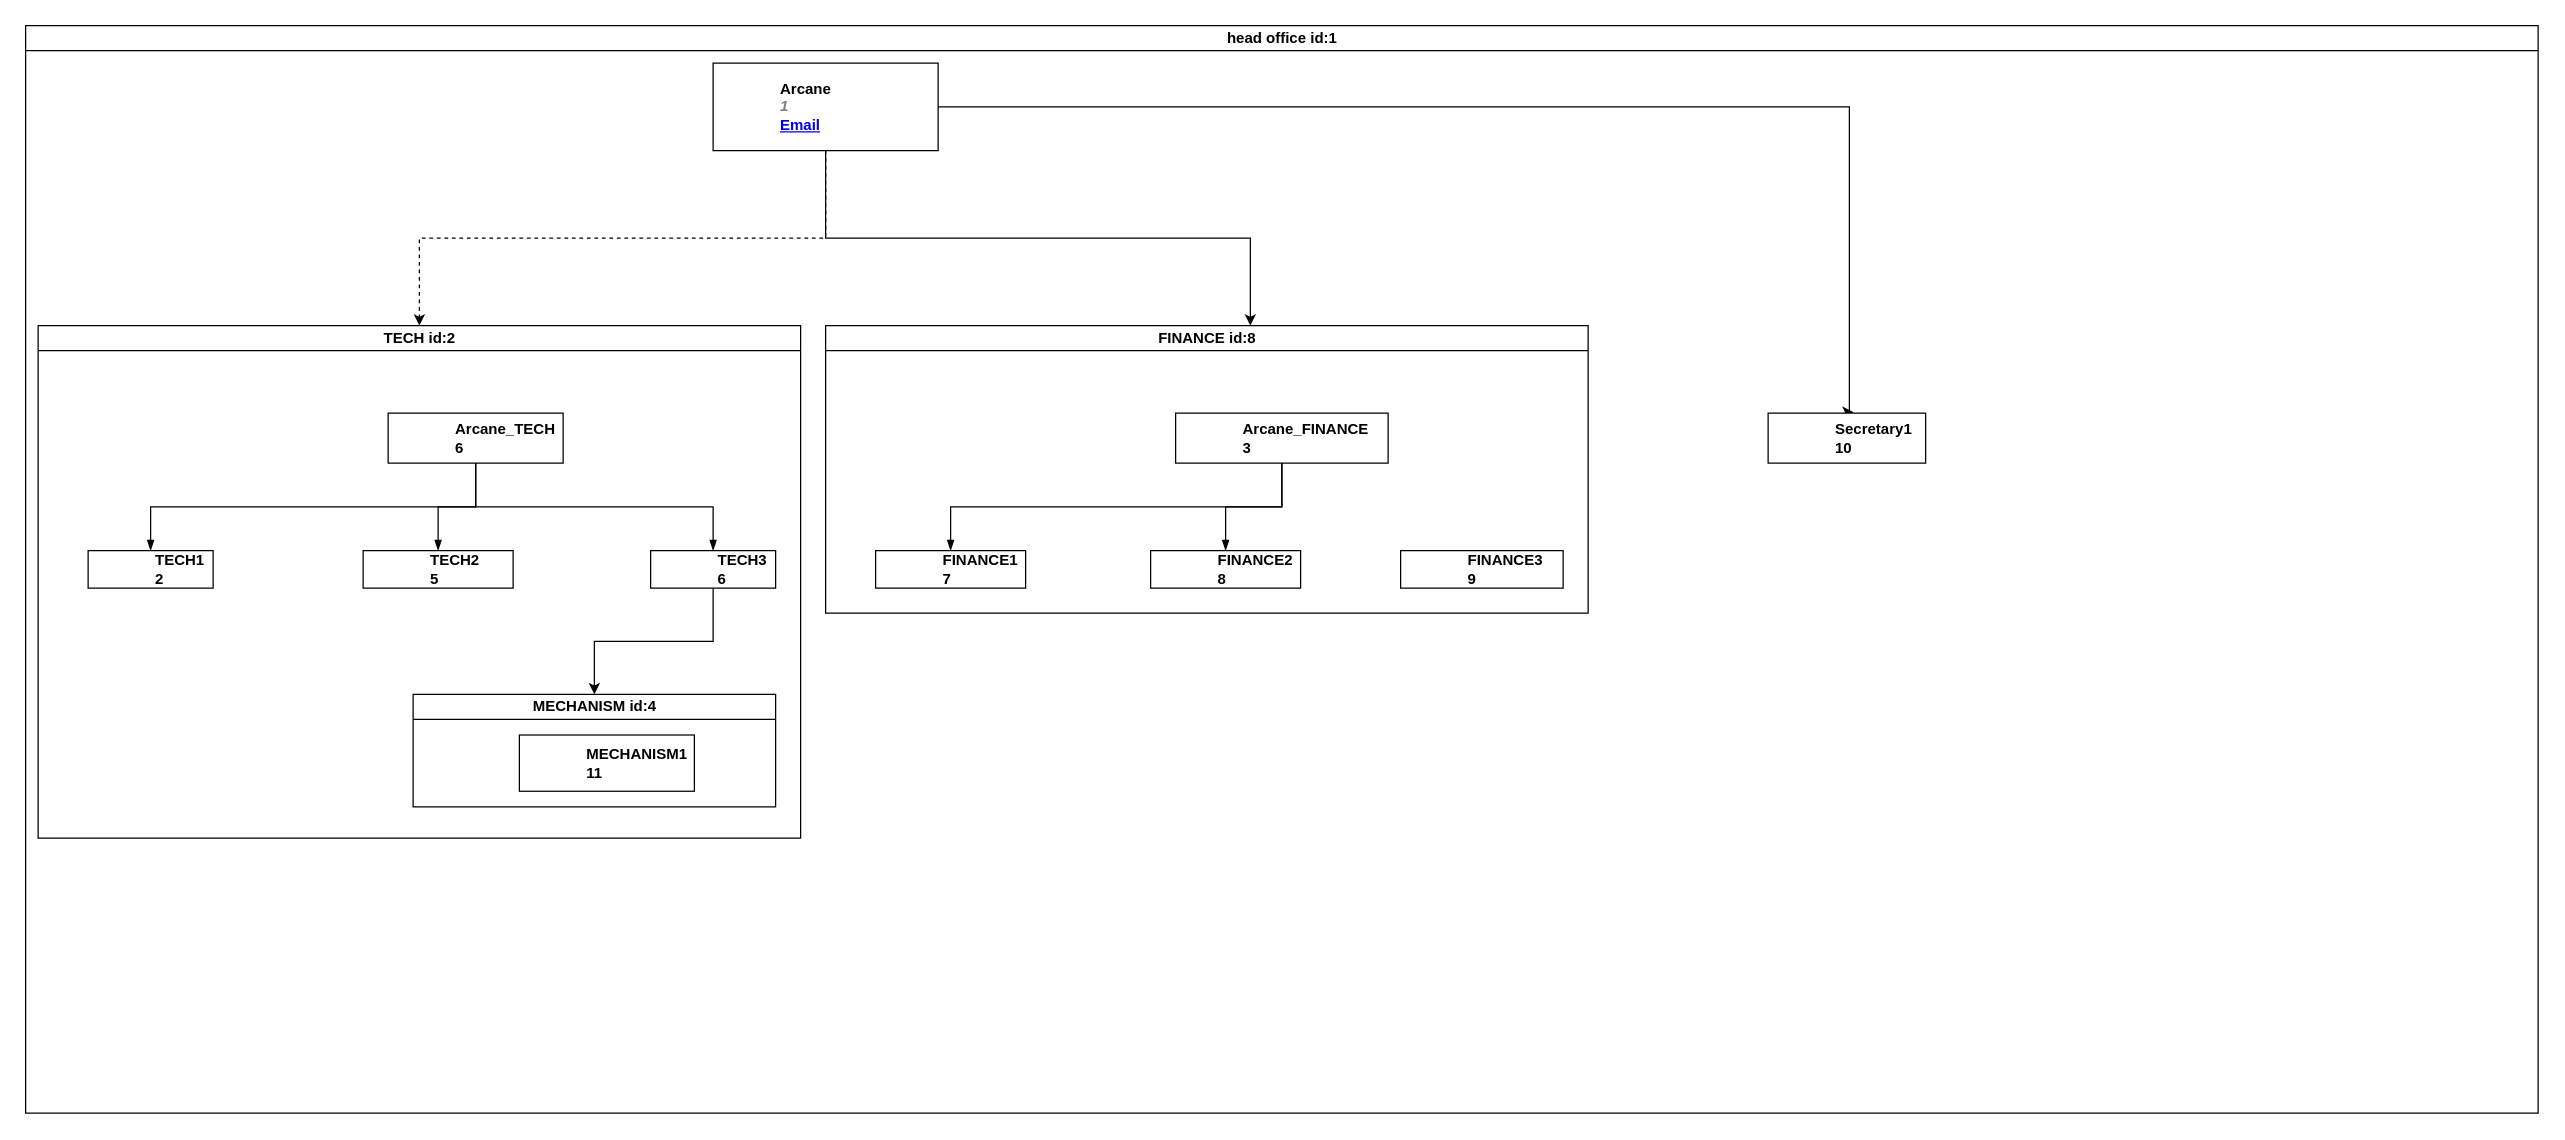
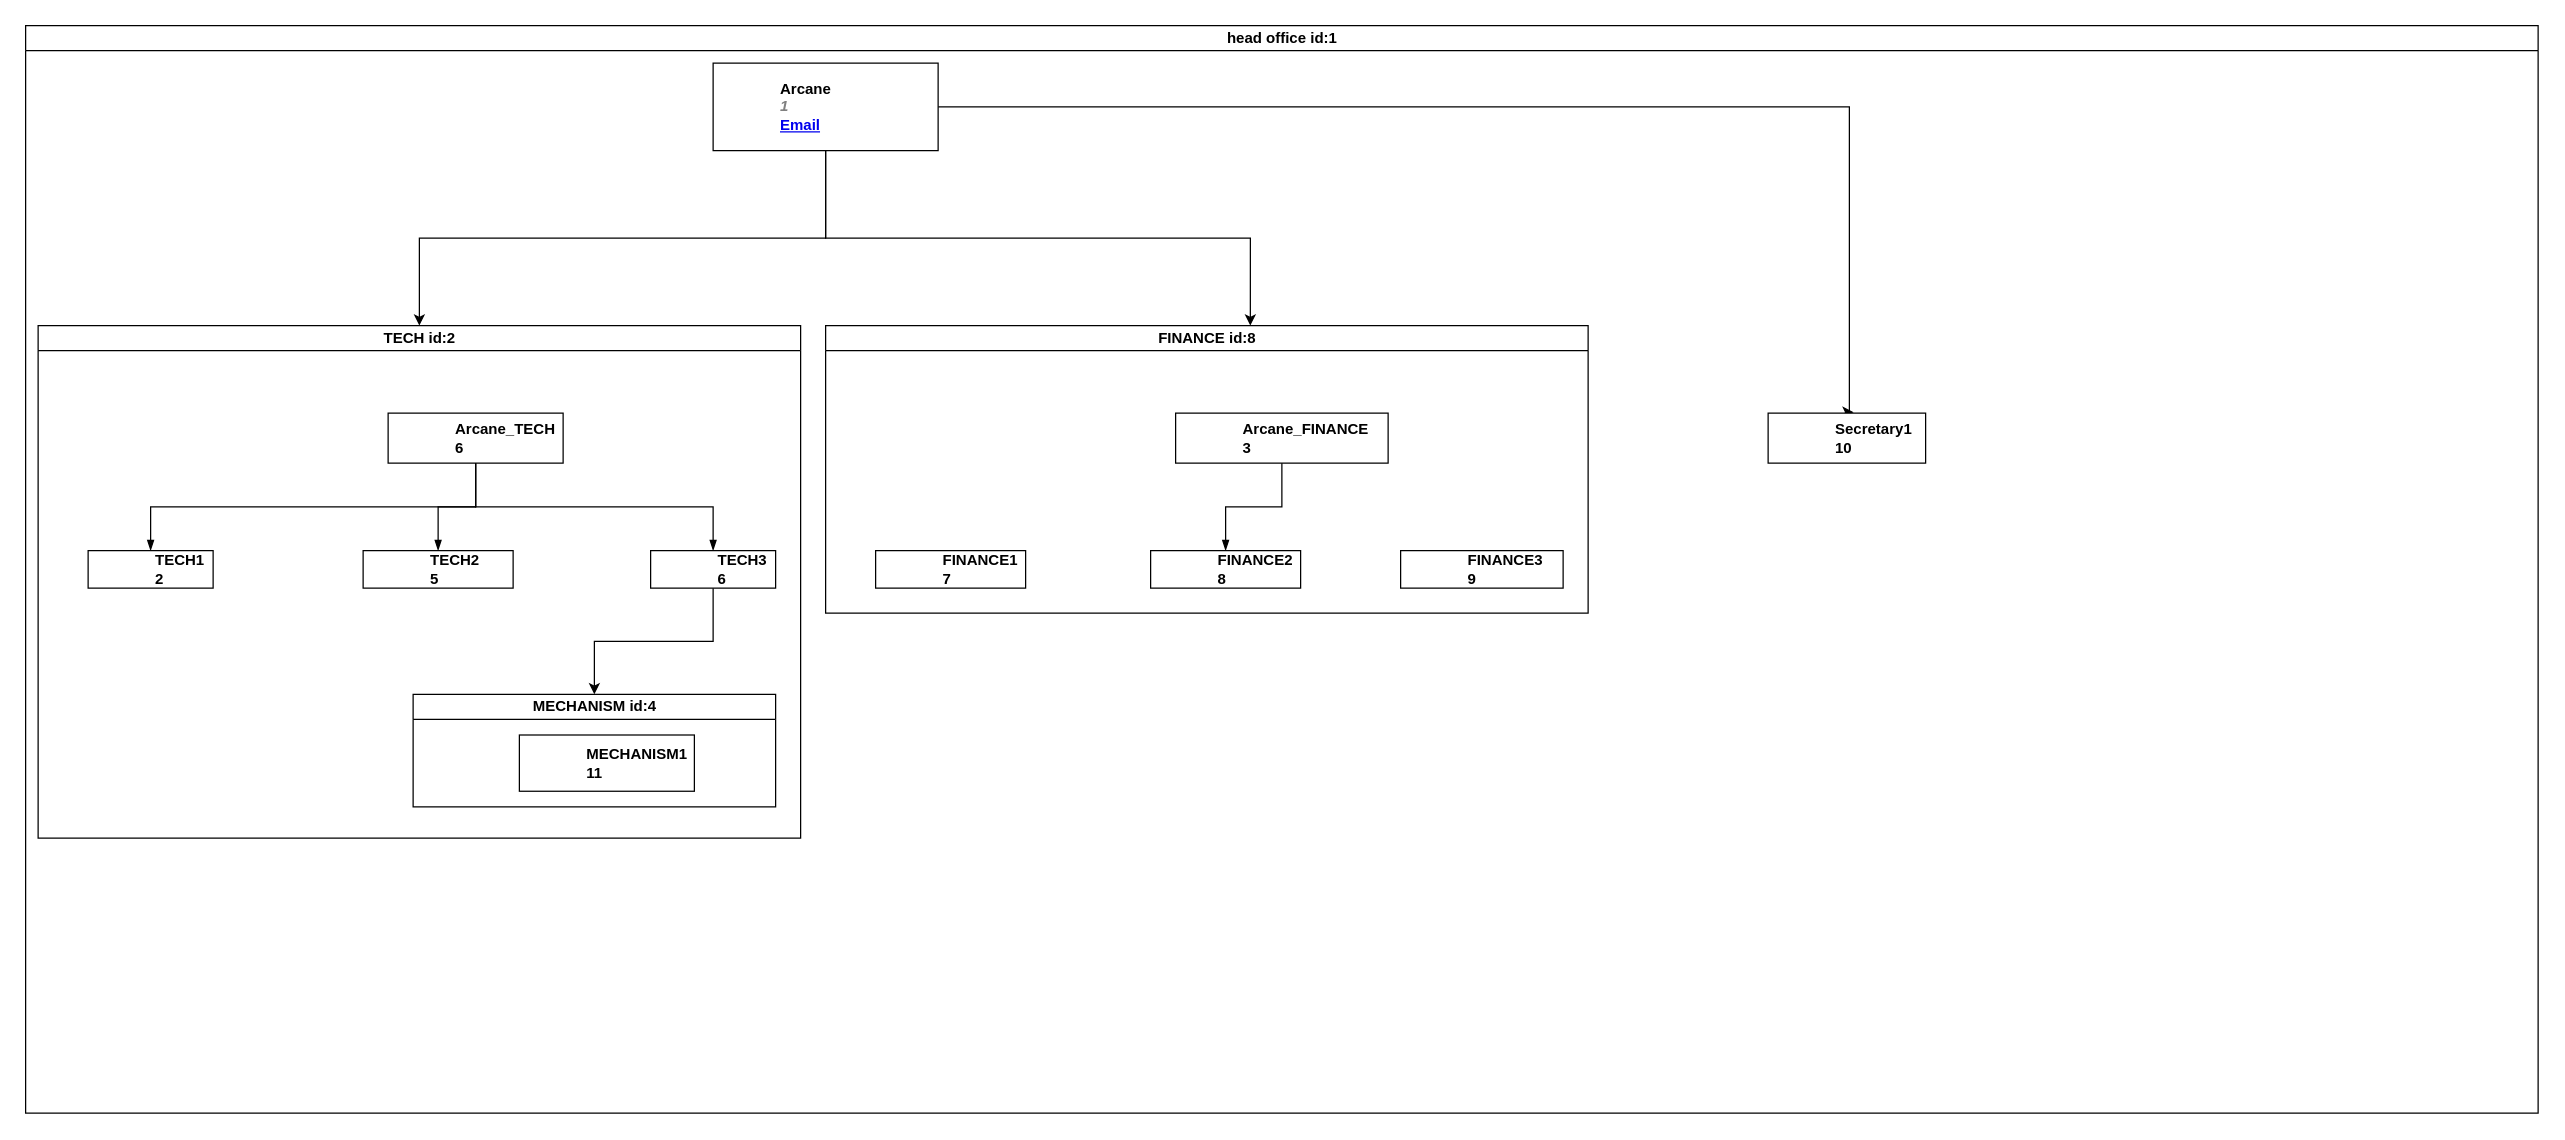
edge "Arcane 1 Email" -> "TECH id:2": style dashed -> solid
edge "Arcane_FINANCE 3" -> "FINANCE1 7": removed
